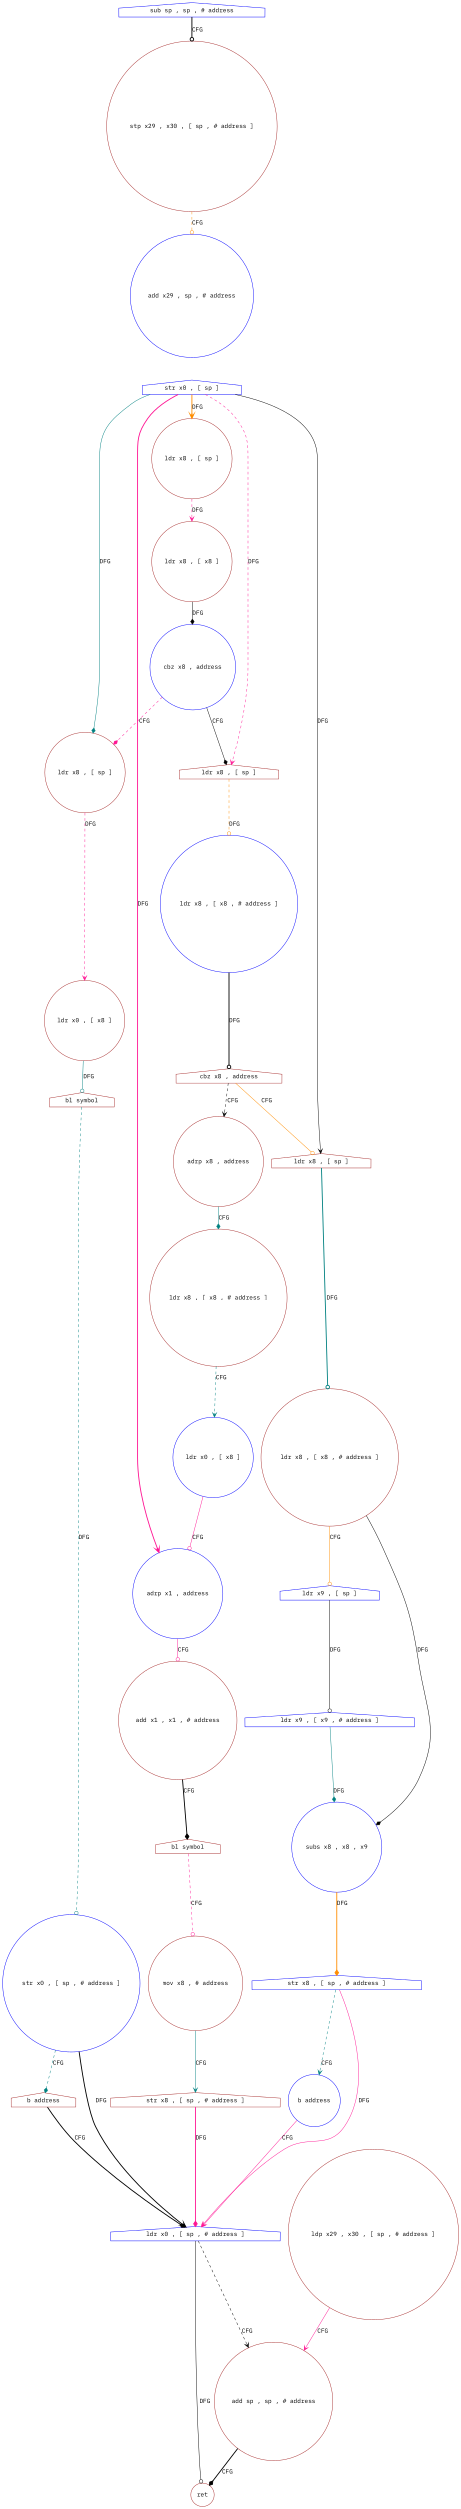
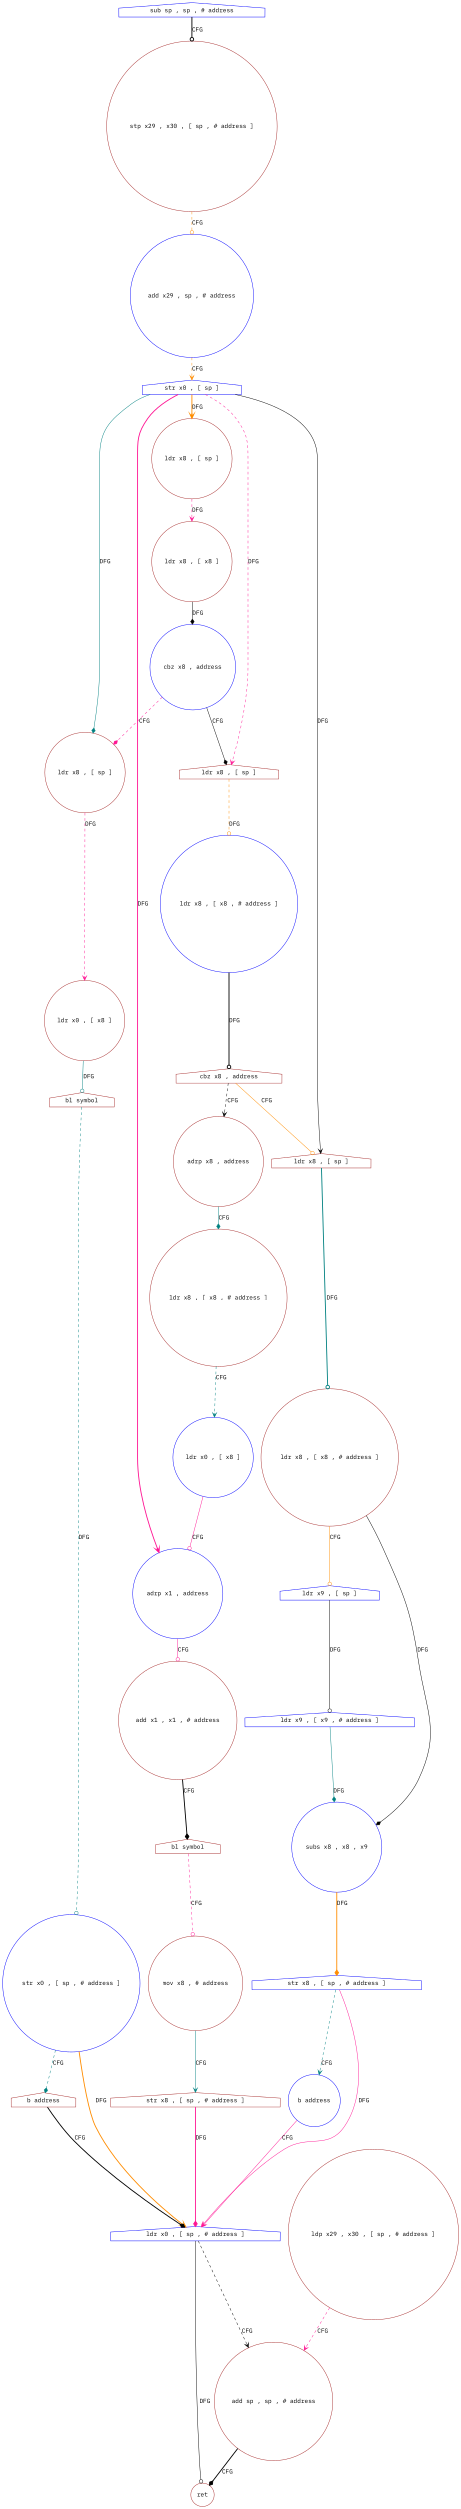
edge "add x29 , sp , # address" -> "str x0 , [ sp ]": added, label "CFG"
edge "str x0 , [ sp , # address ]" -> "ldr x0 , [ sp , # address ]": color black -> darkorange
edge "ldp x29 , x30 , [ sp , # address ]" -> "add sp , sp , # address": style solid -> dashed
